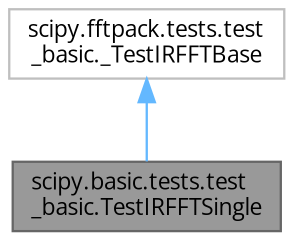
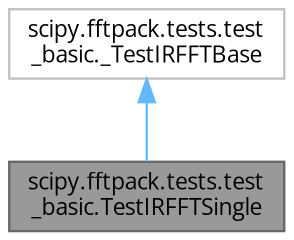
node "scipy.basic.tests.test _basic.TestIRFFTSingle": label "scipy.basic.tests.test _basic.TestIRFFTSingle" -> "scipy.fftpack.tests.test _basic.TestIRFFTSingle"
